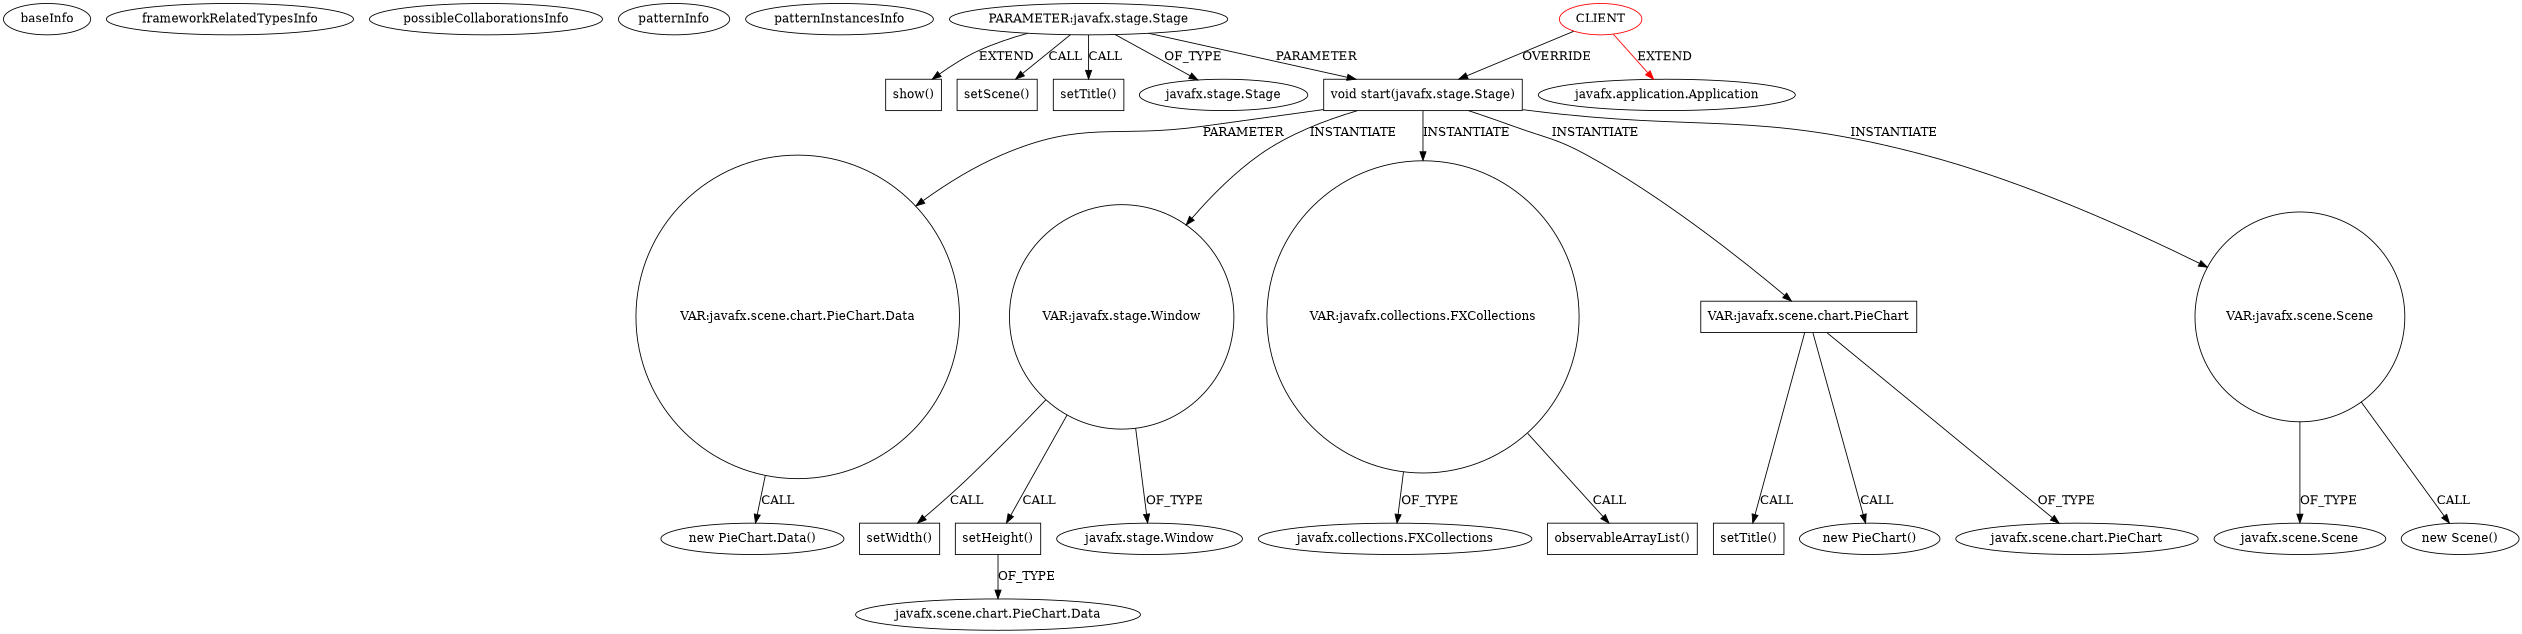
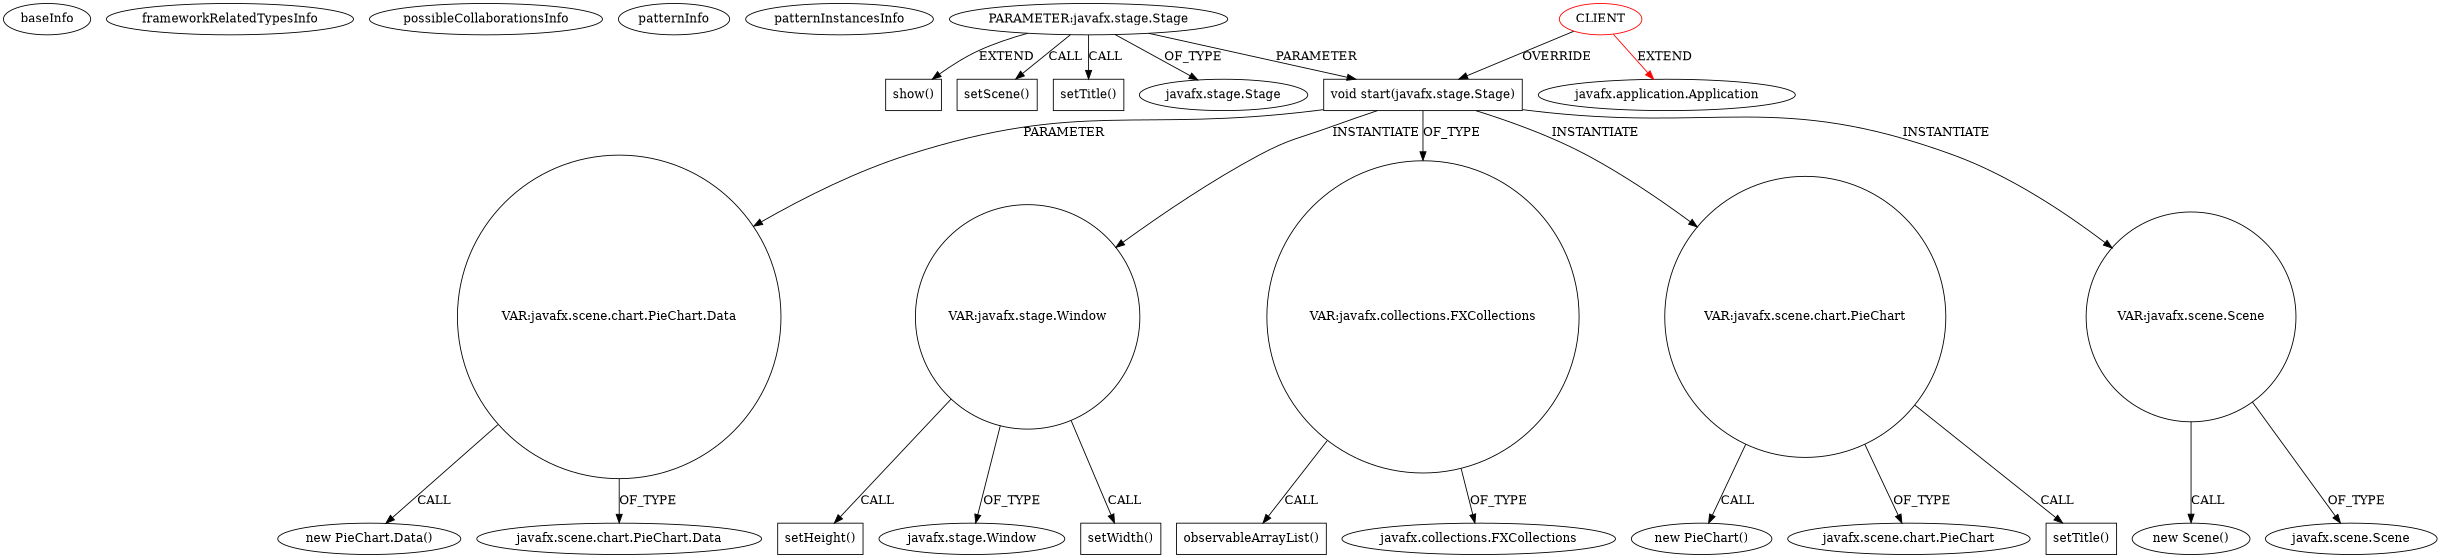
edge "void start(javafx.stage.Stage)" -> "VAR:javafx.collections.FXCollections": label "INSTANTIATE" -> "OF_TYPE"
node "VAR:javafx.scene.chart.PieChart": shape box -> circle
edge "setHeight()" -> "javafx.scene.chart.PieChart.Data": now "VAR:javafx.scene.chart.PieChart.Data" -> "javafx.scene.chart.PieChart.Data"
